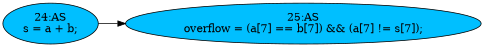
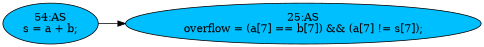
node "24:AS s = a + b;": label "24:AS s = a + b;" -> "54:AS s = a + b;"
